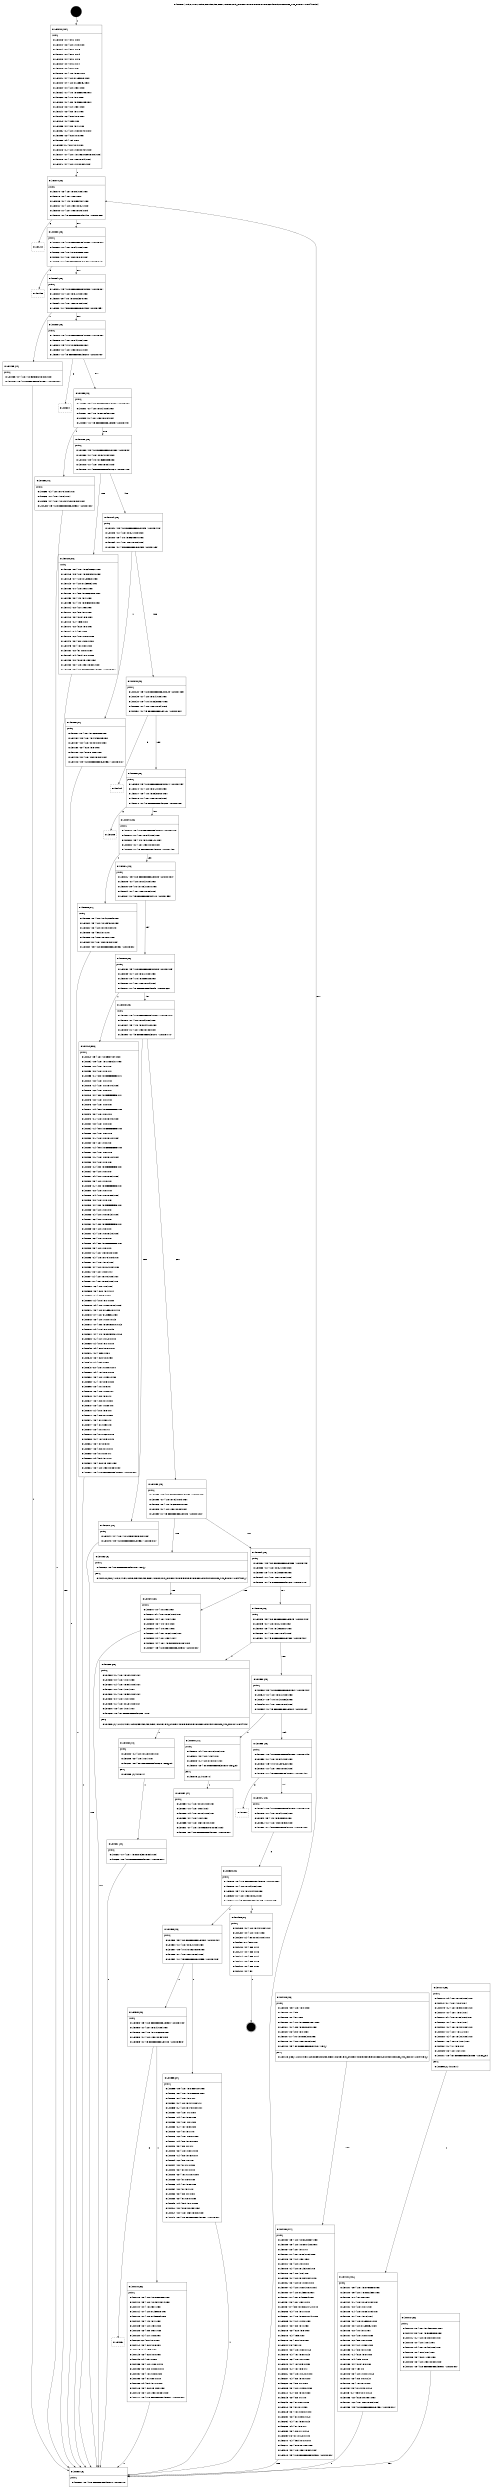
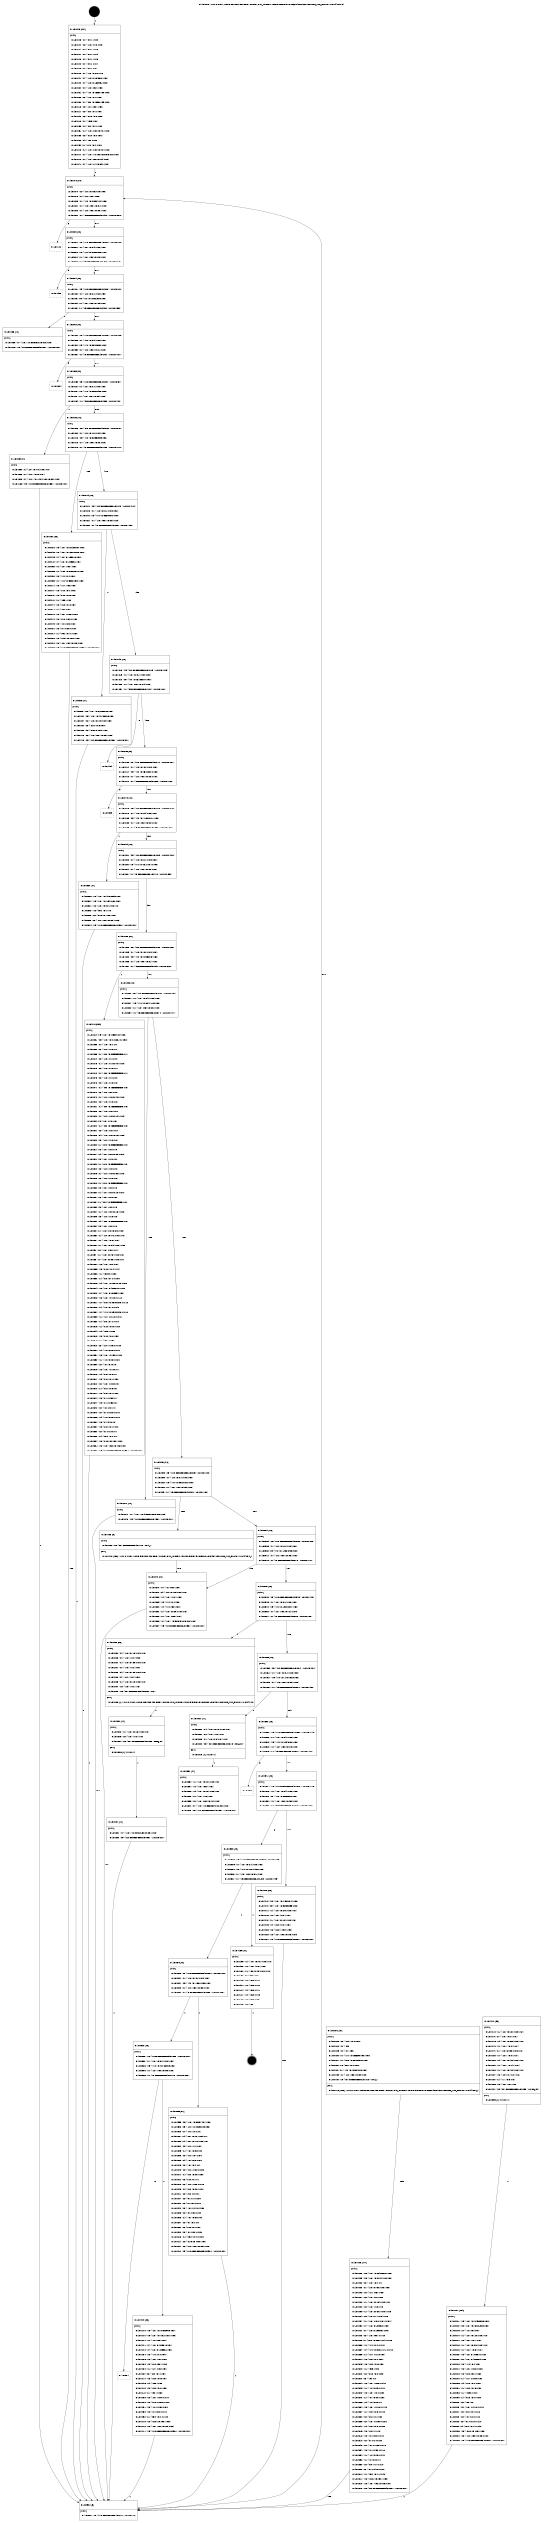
edge "0x40220e [12]" -> "0x402506 [5]": removed, label "1"
edge "0x401e74 [28]" -> "0x40221a [33]": added, label "101"
